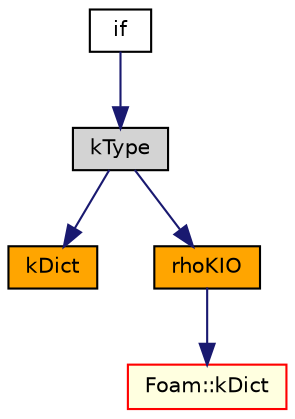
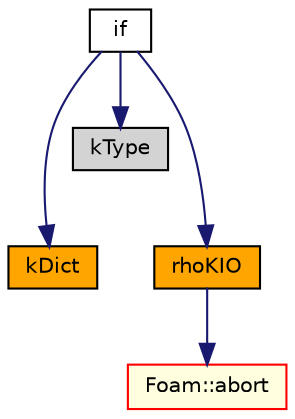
edge "kType" -> "kDict": now "if" -> "kDict"
edge "kType" -> "rhoKIO": now "if" -> "rhoKIO"
node "Foam::kDict": label "Foam::kDict" -> "Foam::abort"
